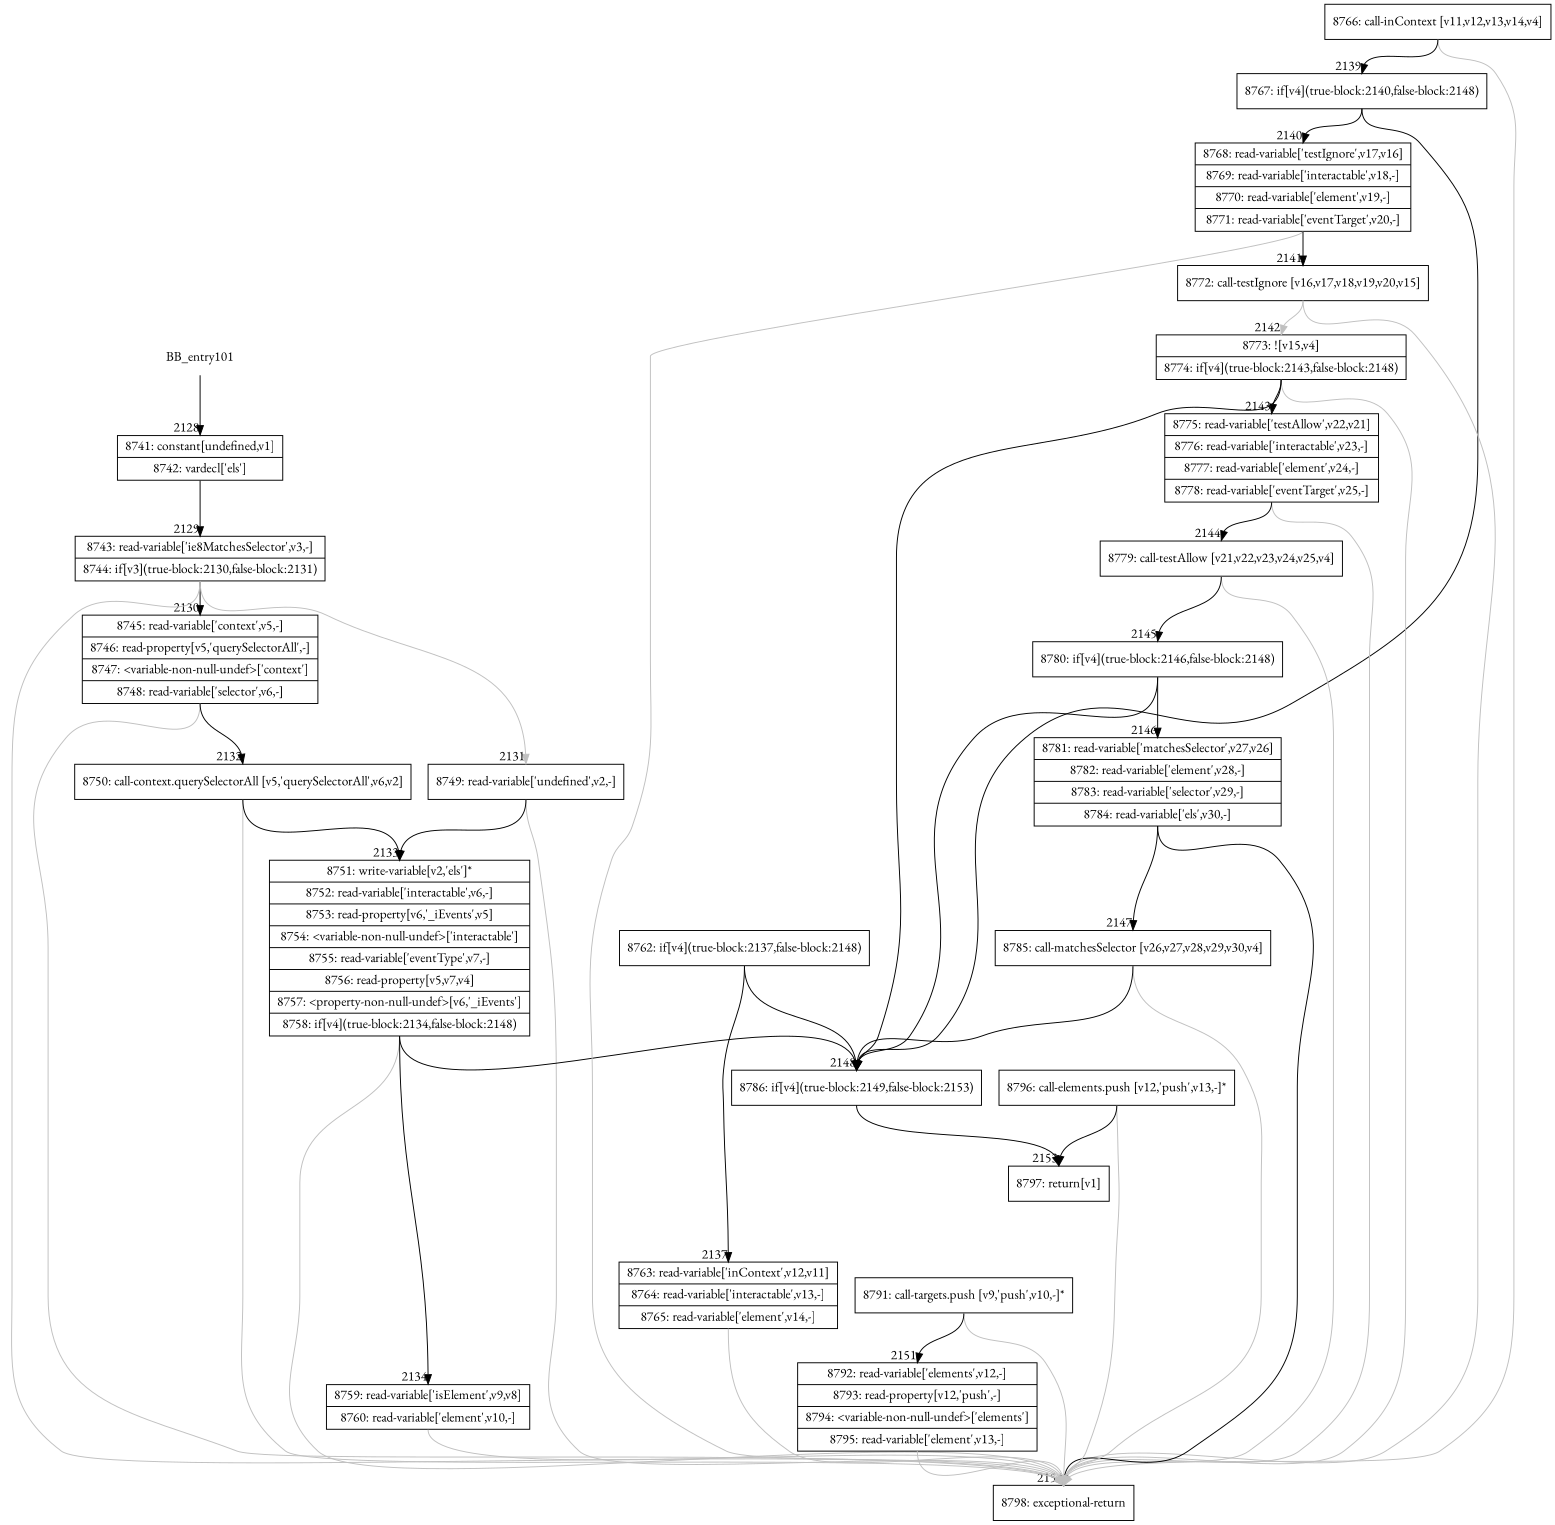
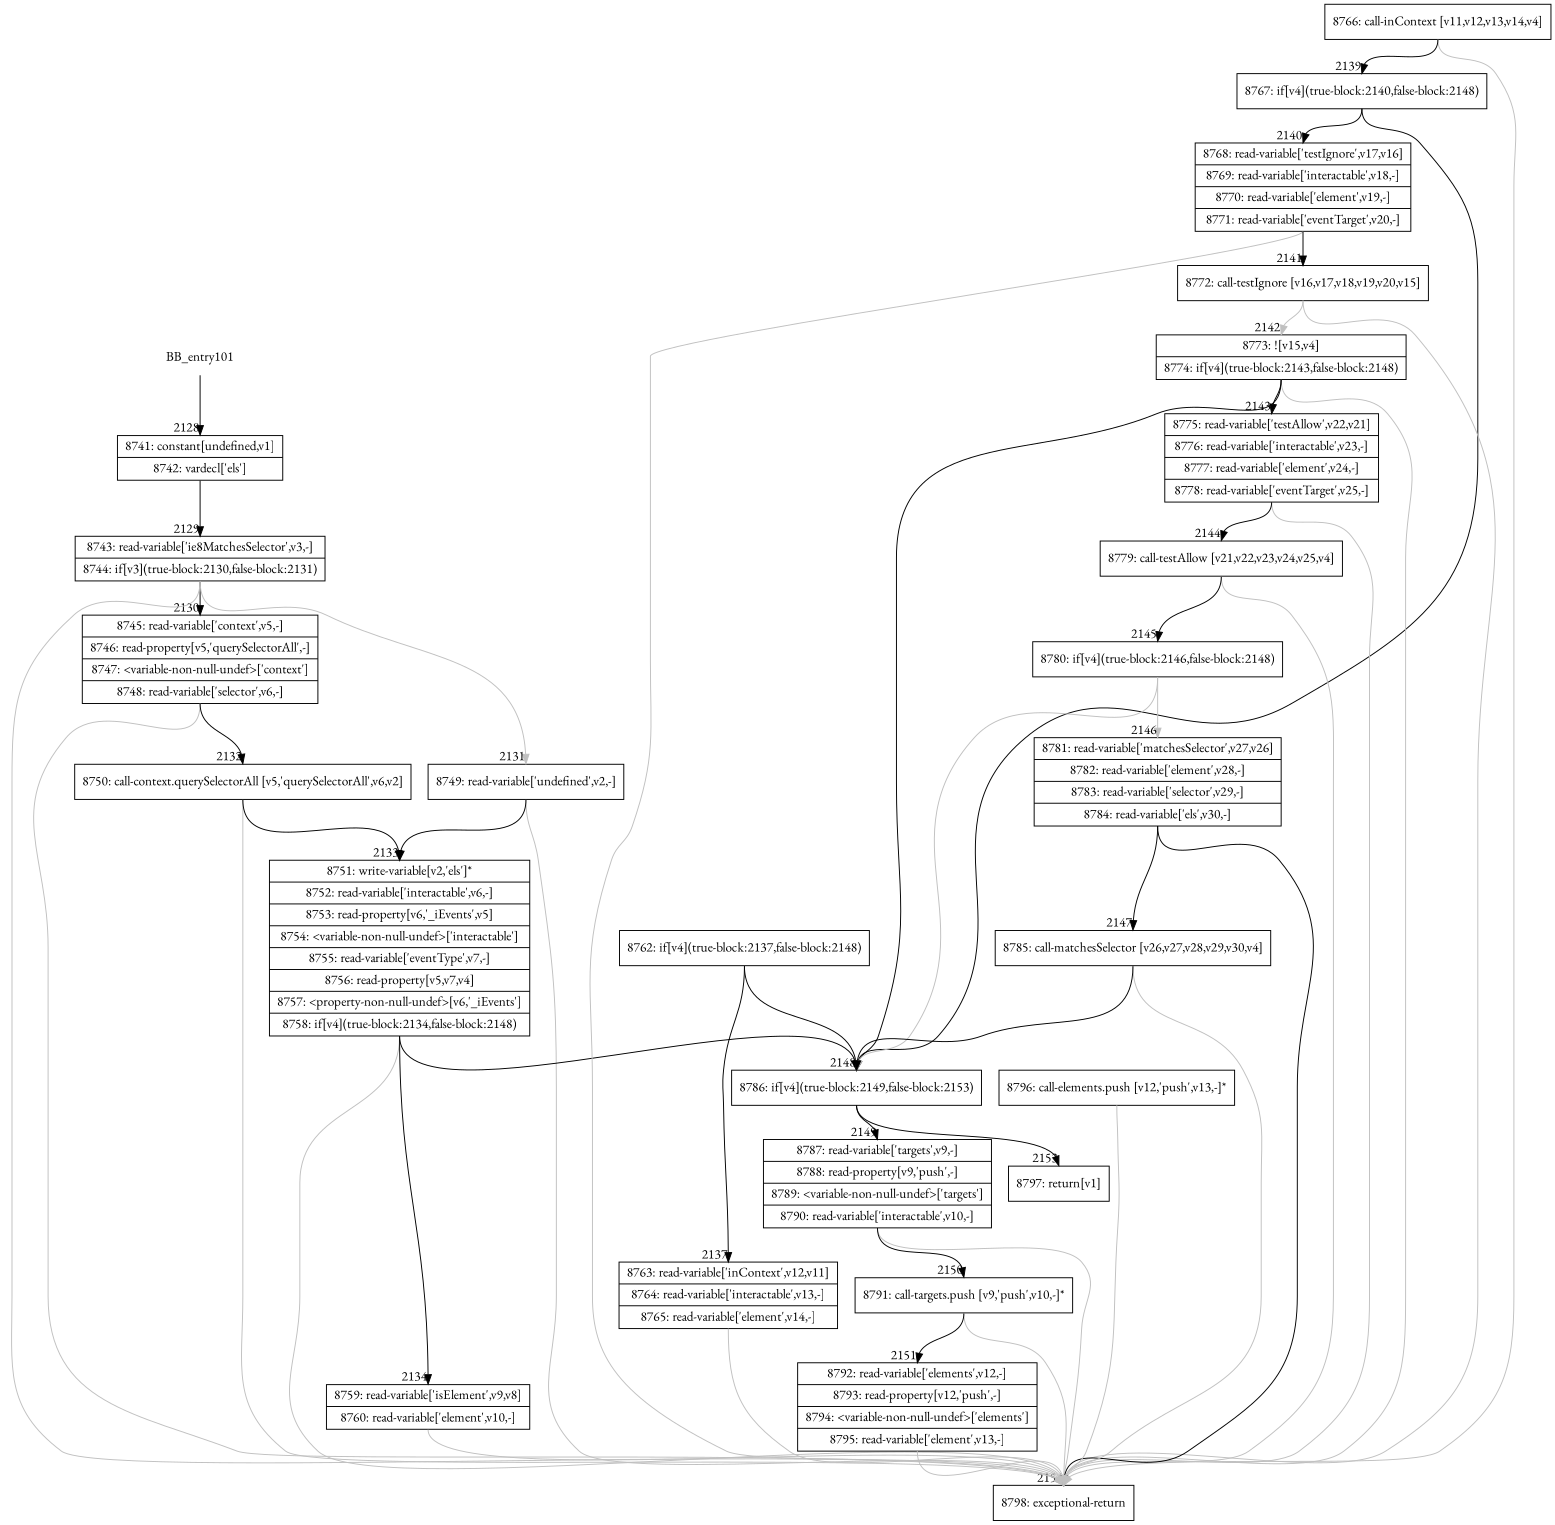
edge "8780: if[v4](true-block:2146,false-block:2148)" -> "8781: read-variable['matchesSelector',v27,v26]": color black -> gray
edge "8780: if[v4](true-block:2146,false-block:2148)" -> "8786: if[v4](true-block:2149,false-block:2153)": color black -> gray
edge "8796: call-elements.push [v12,'push',v13,-]*" -> "8797: return[v1]": removed
node "8787: read-variable['targets',v9,-]": added
